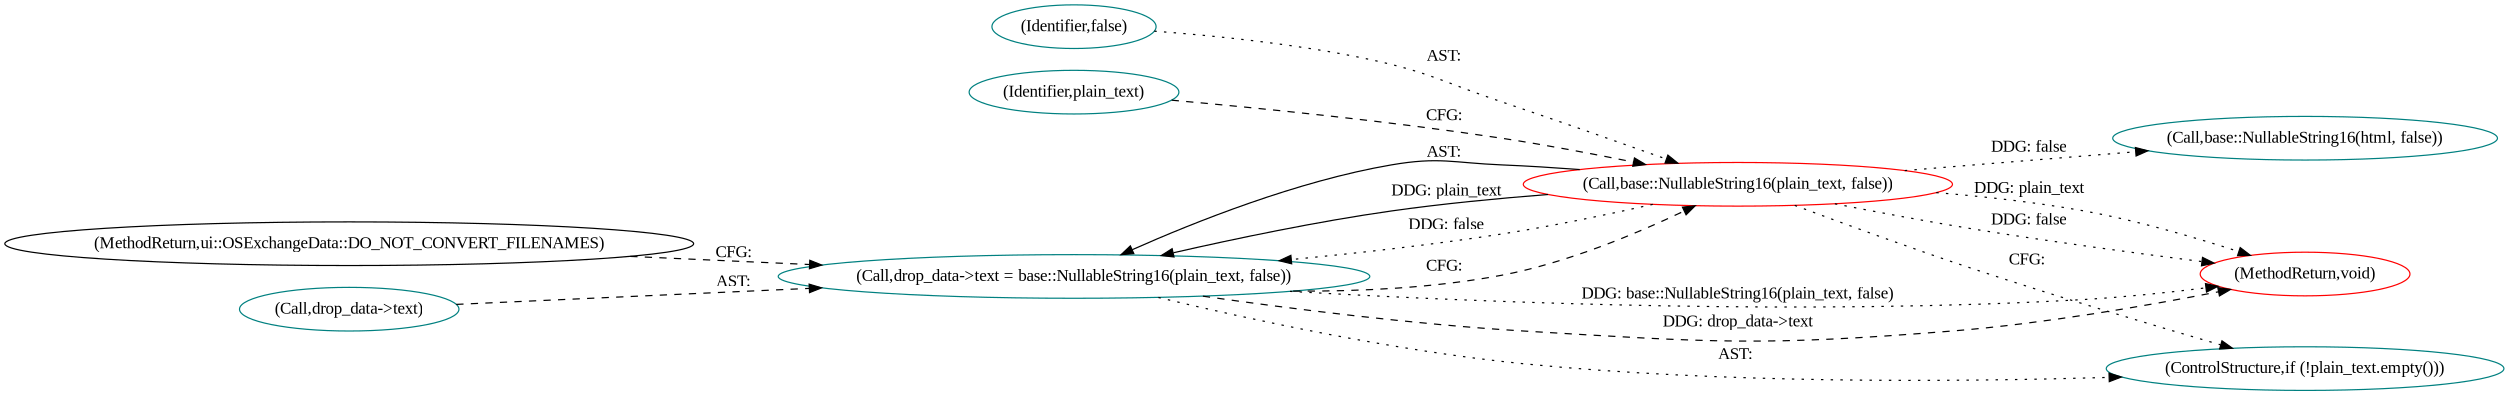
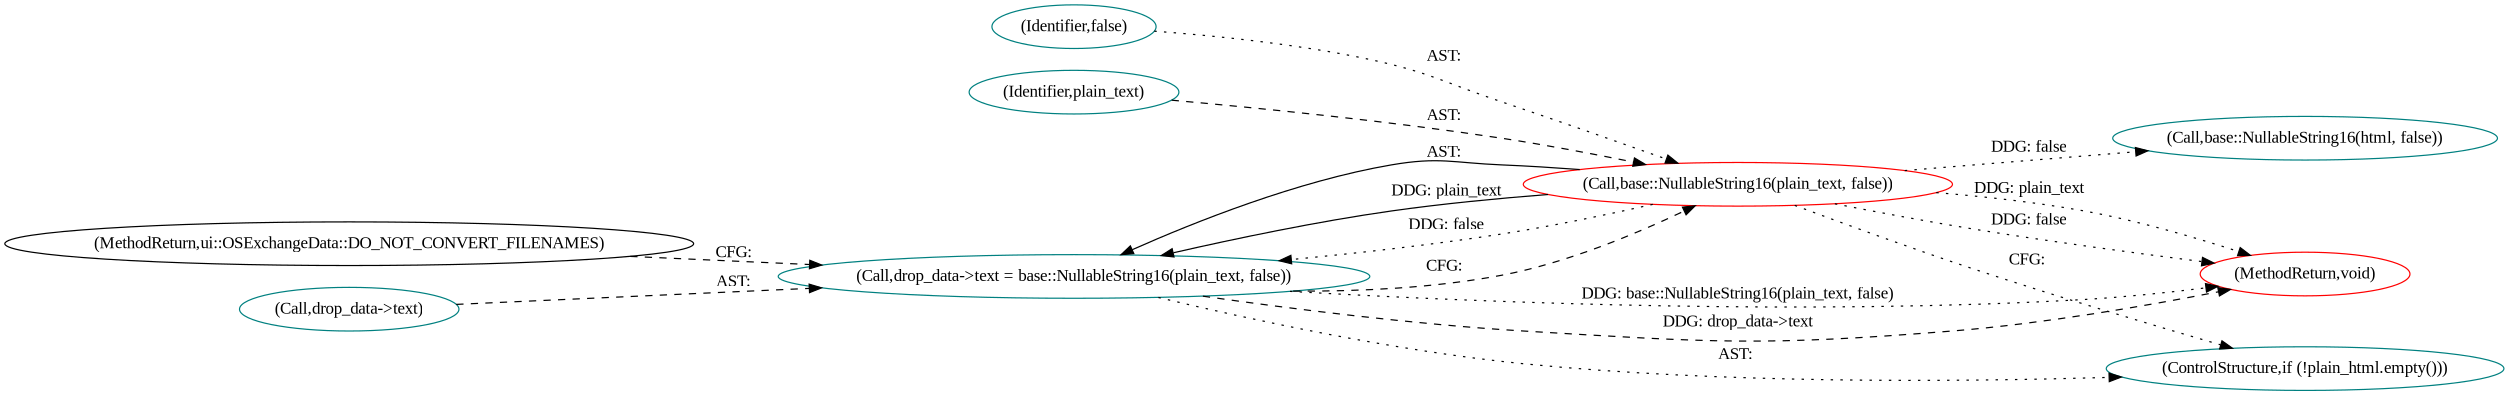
edge "(Identifier,plain_text)" -> "(Call,base::NullableString16(plain_text, false))": label "CFG: " -> "AST: "
node "(ControlStructure,if (!plain_text.empty()))": label "(ControlStructure,if (!plain_text.empty()))" -> "(ControlStructure,if (!plain_html.empty()))"
